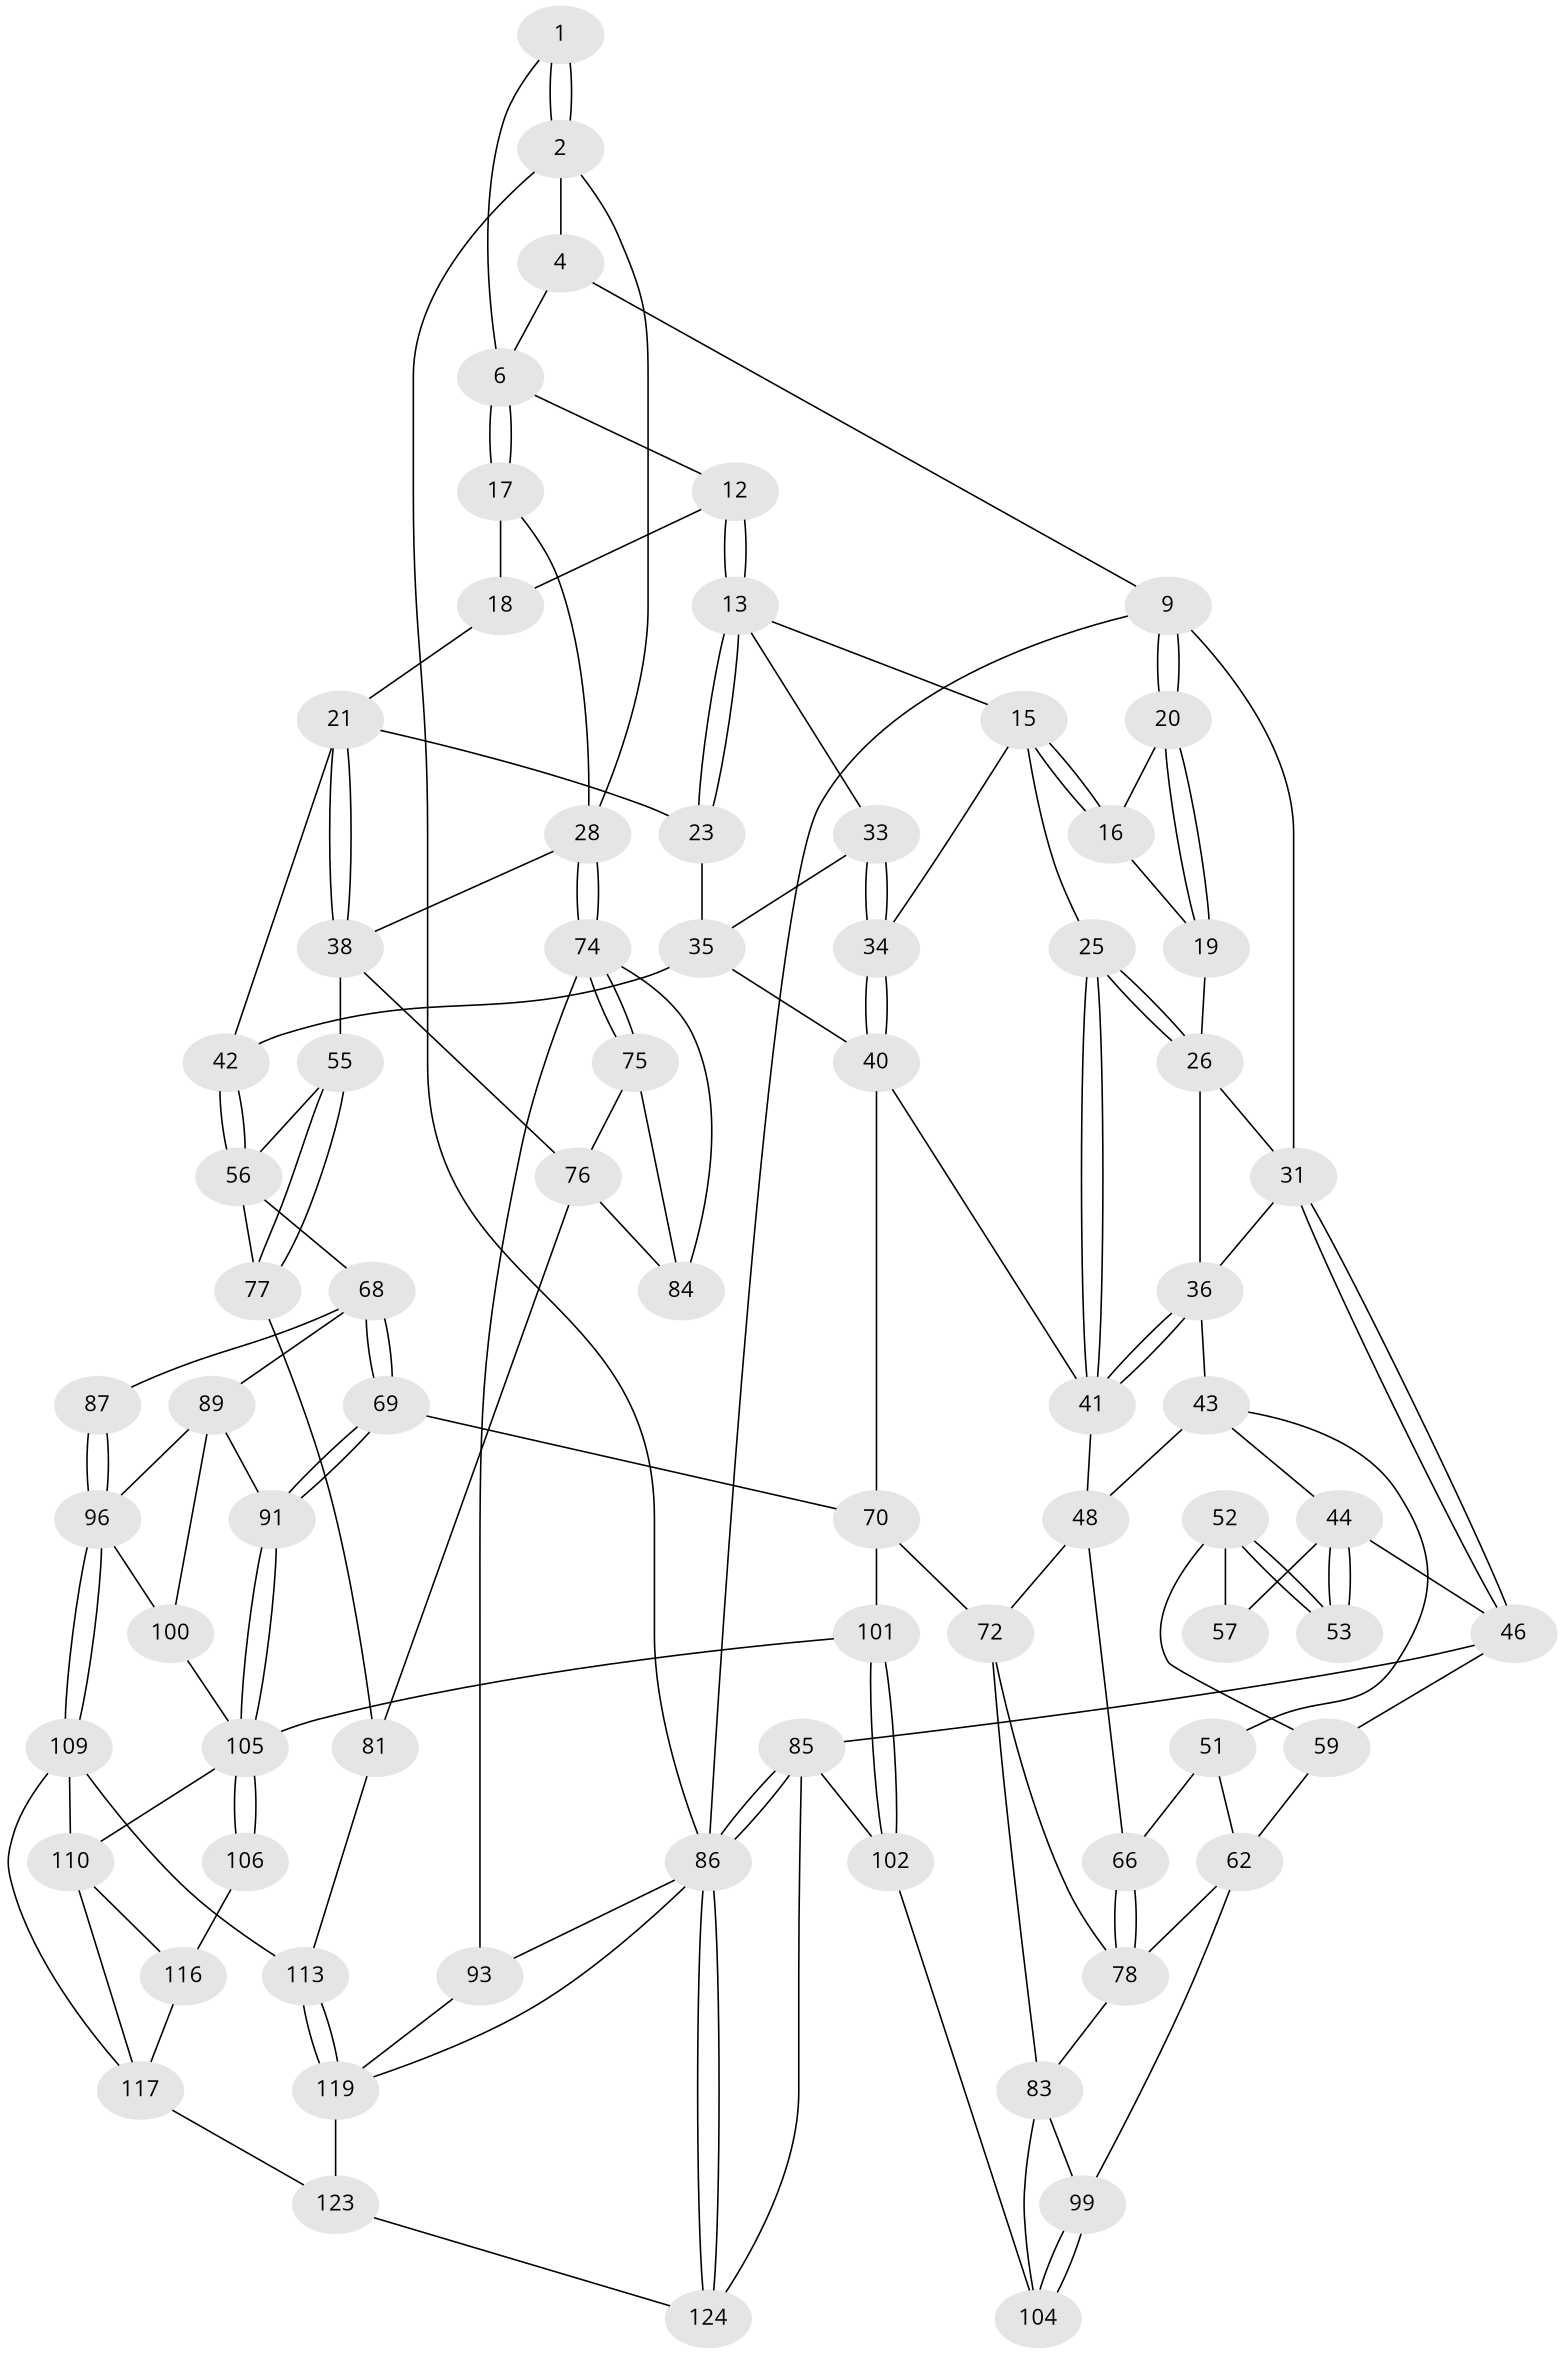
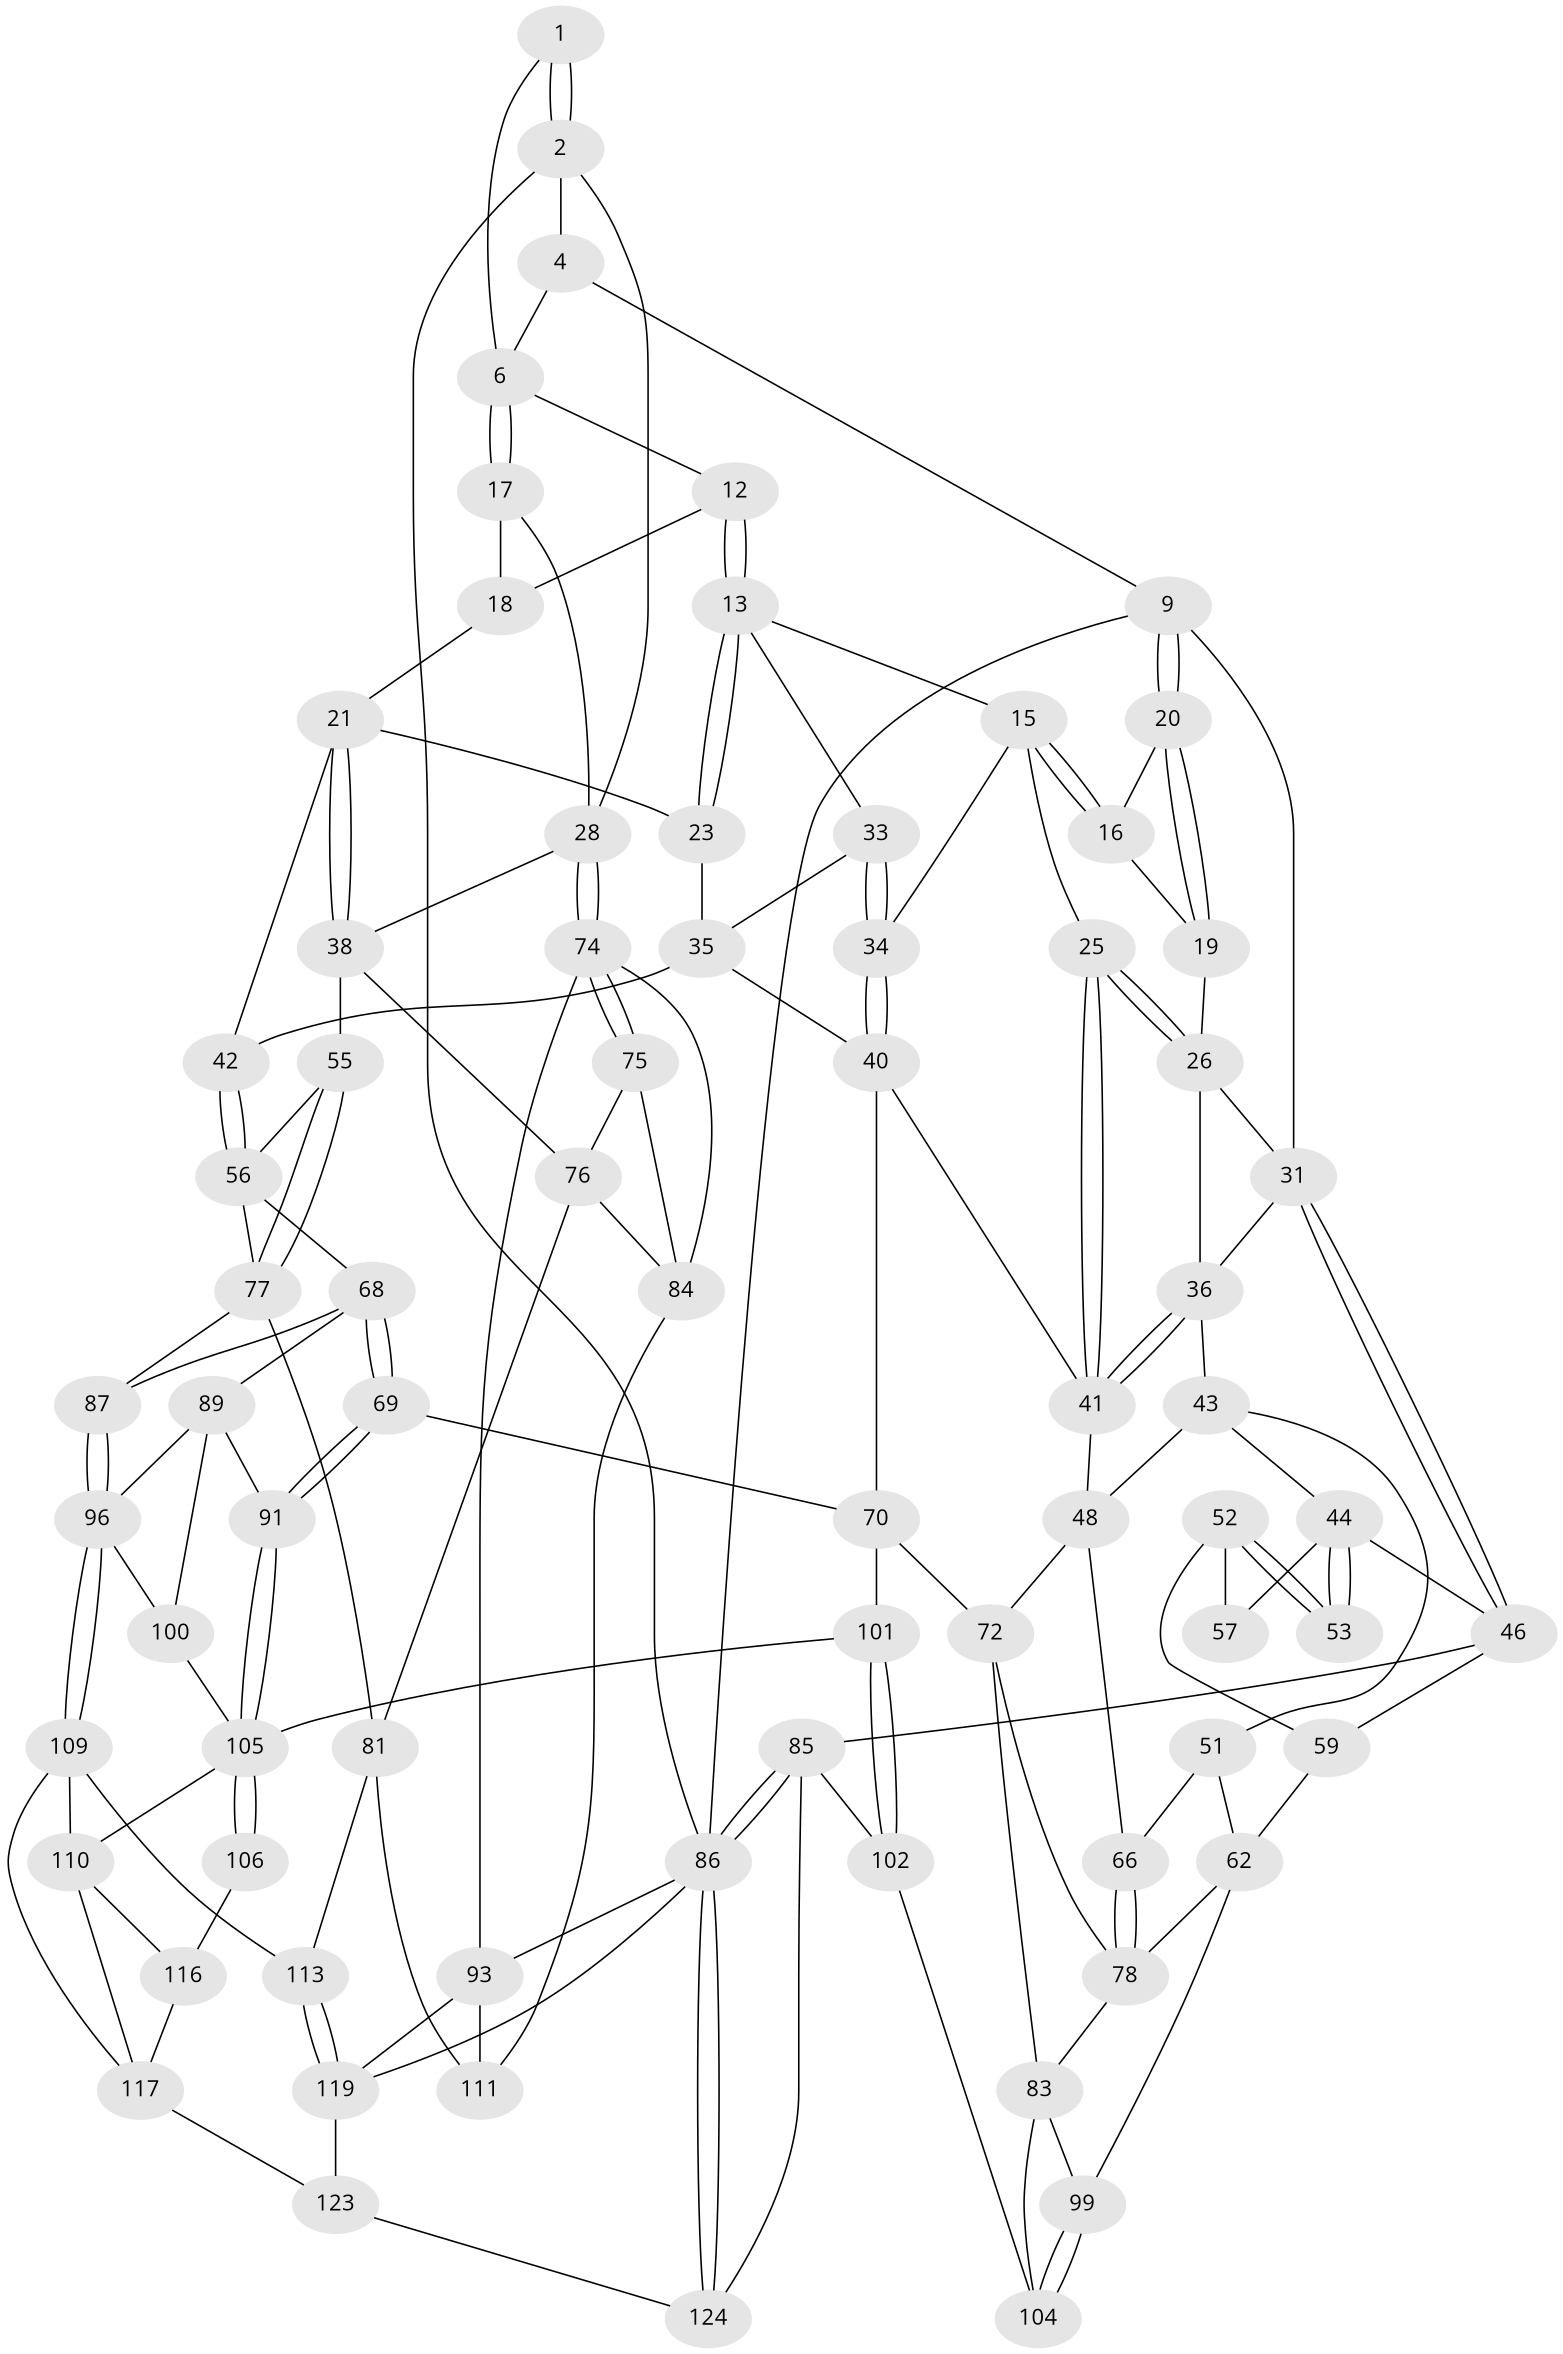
edge "77" -- "87": added
node "111": added
